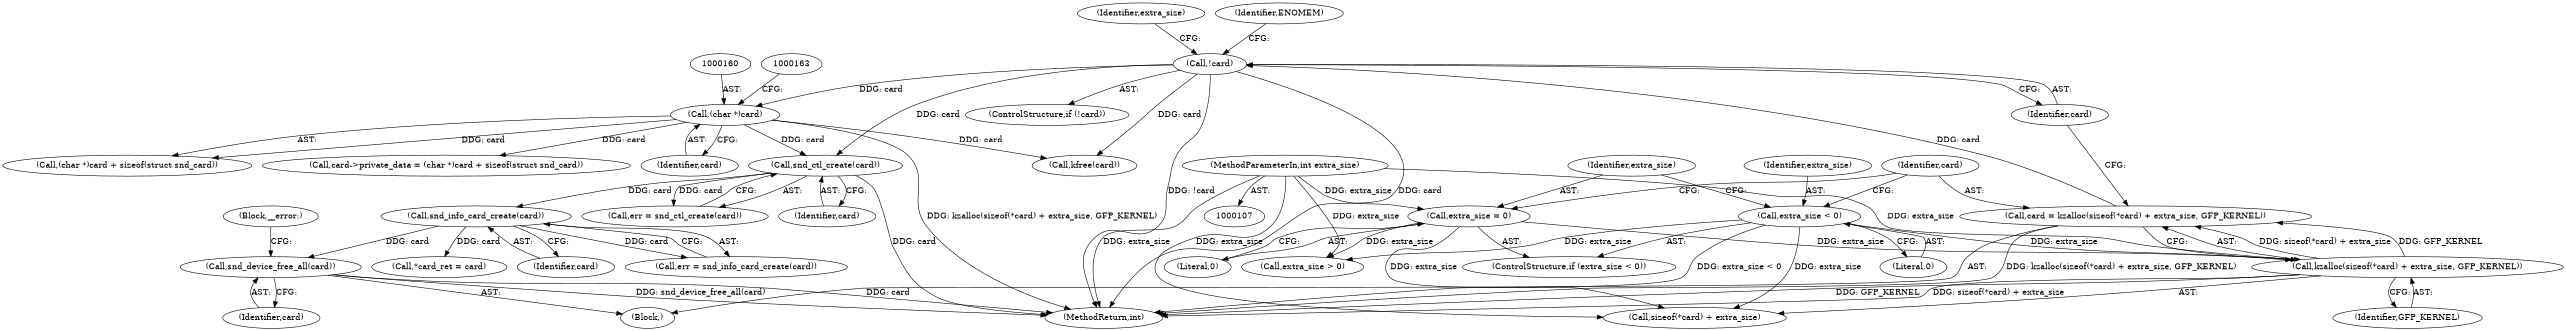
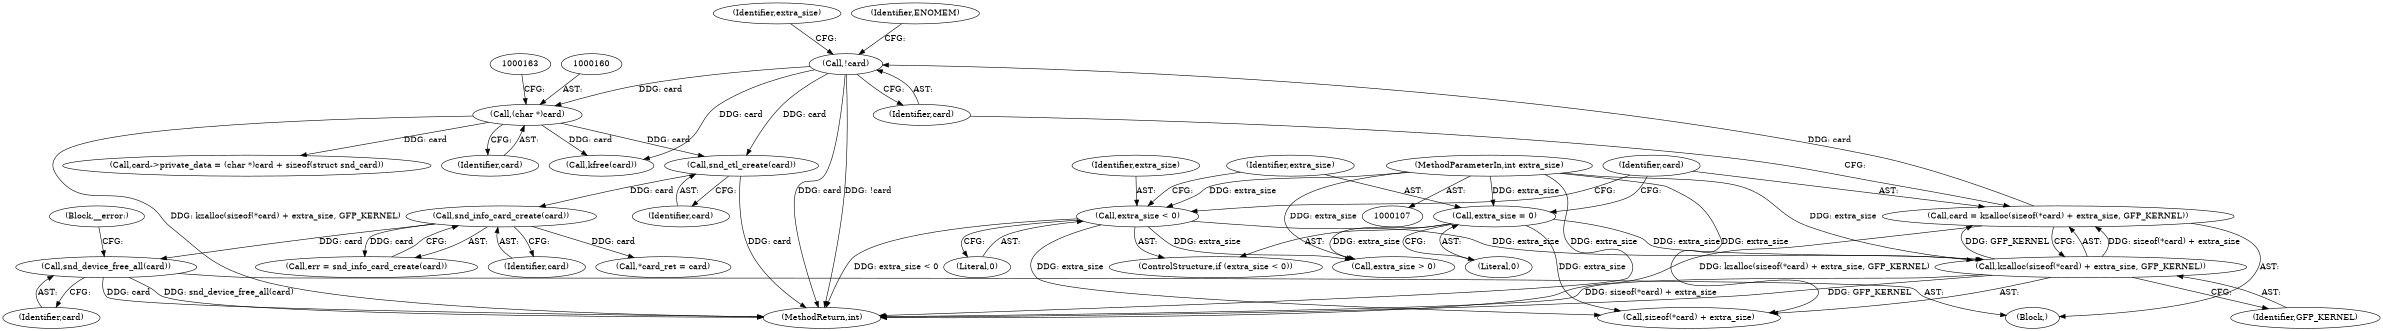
node "(ControlStructure,if (!card))": removed
node "(Call,(char *)card + sizeof(struct snd_card))": removed
edge "(MethodParameterIn,int extra_size)" -> "(Call,extra_size < 0)": added, label "DDG: extra_size"
node "(Call,err = snd_ctl_create(card))": removed
